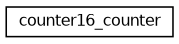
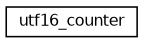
node "counter16_counter": label "counter16_counter" -> "utf16_counter"
